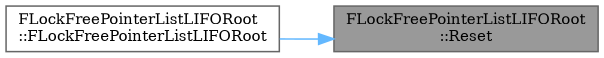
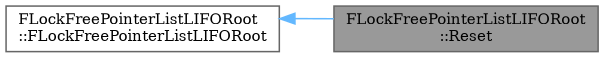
edge "FLockFreePointerListLIFORoot ::FLockFreePointerListLIFORoot" -> "FLockFreePointerListLIFORoot ::Reset": reversed
